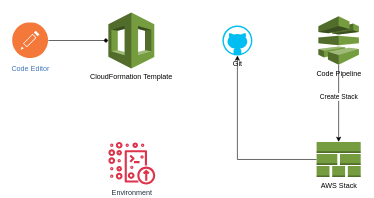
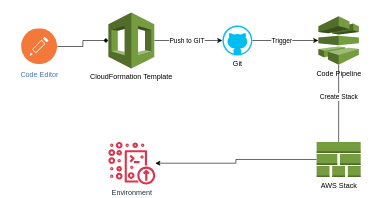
node "Code Editor": moved (30, 41) -> (39, 47)
edge "CloudFormation Template" -> "Git": added, label "Push to GIT"
edge "Git" -> "Code Pipeline": added, label "Trigger"
edge "AWS Stack" -> "Git": now "AWS Stack" -> "Environment"
edge "Code Pipeline" -> "AWS Stack": arrowhead classic -> none
